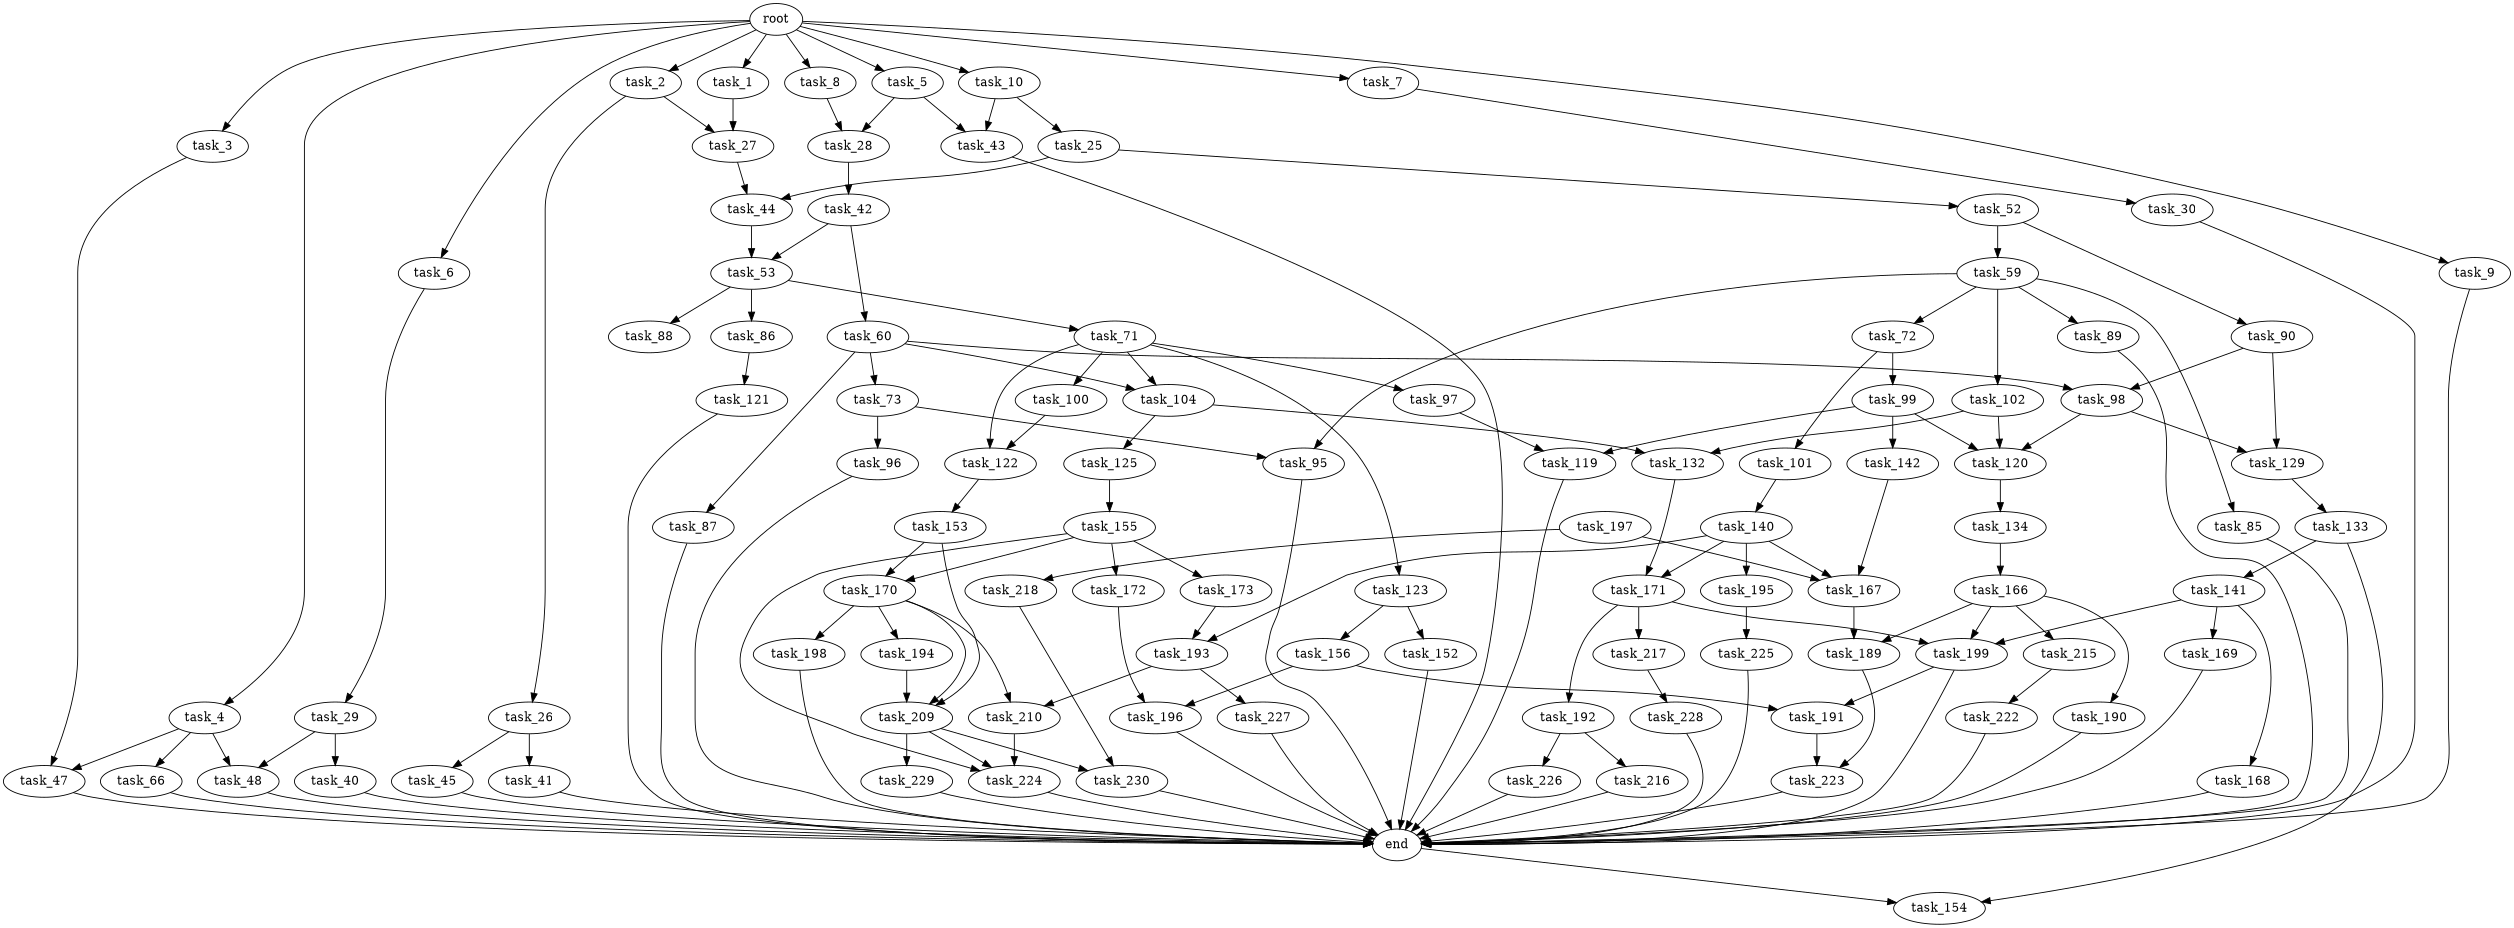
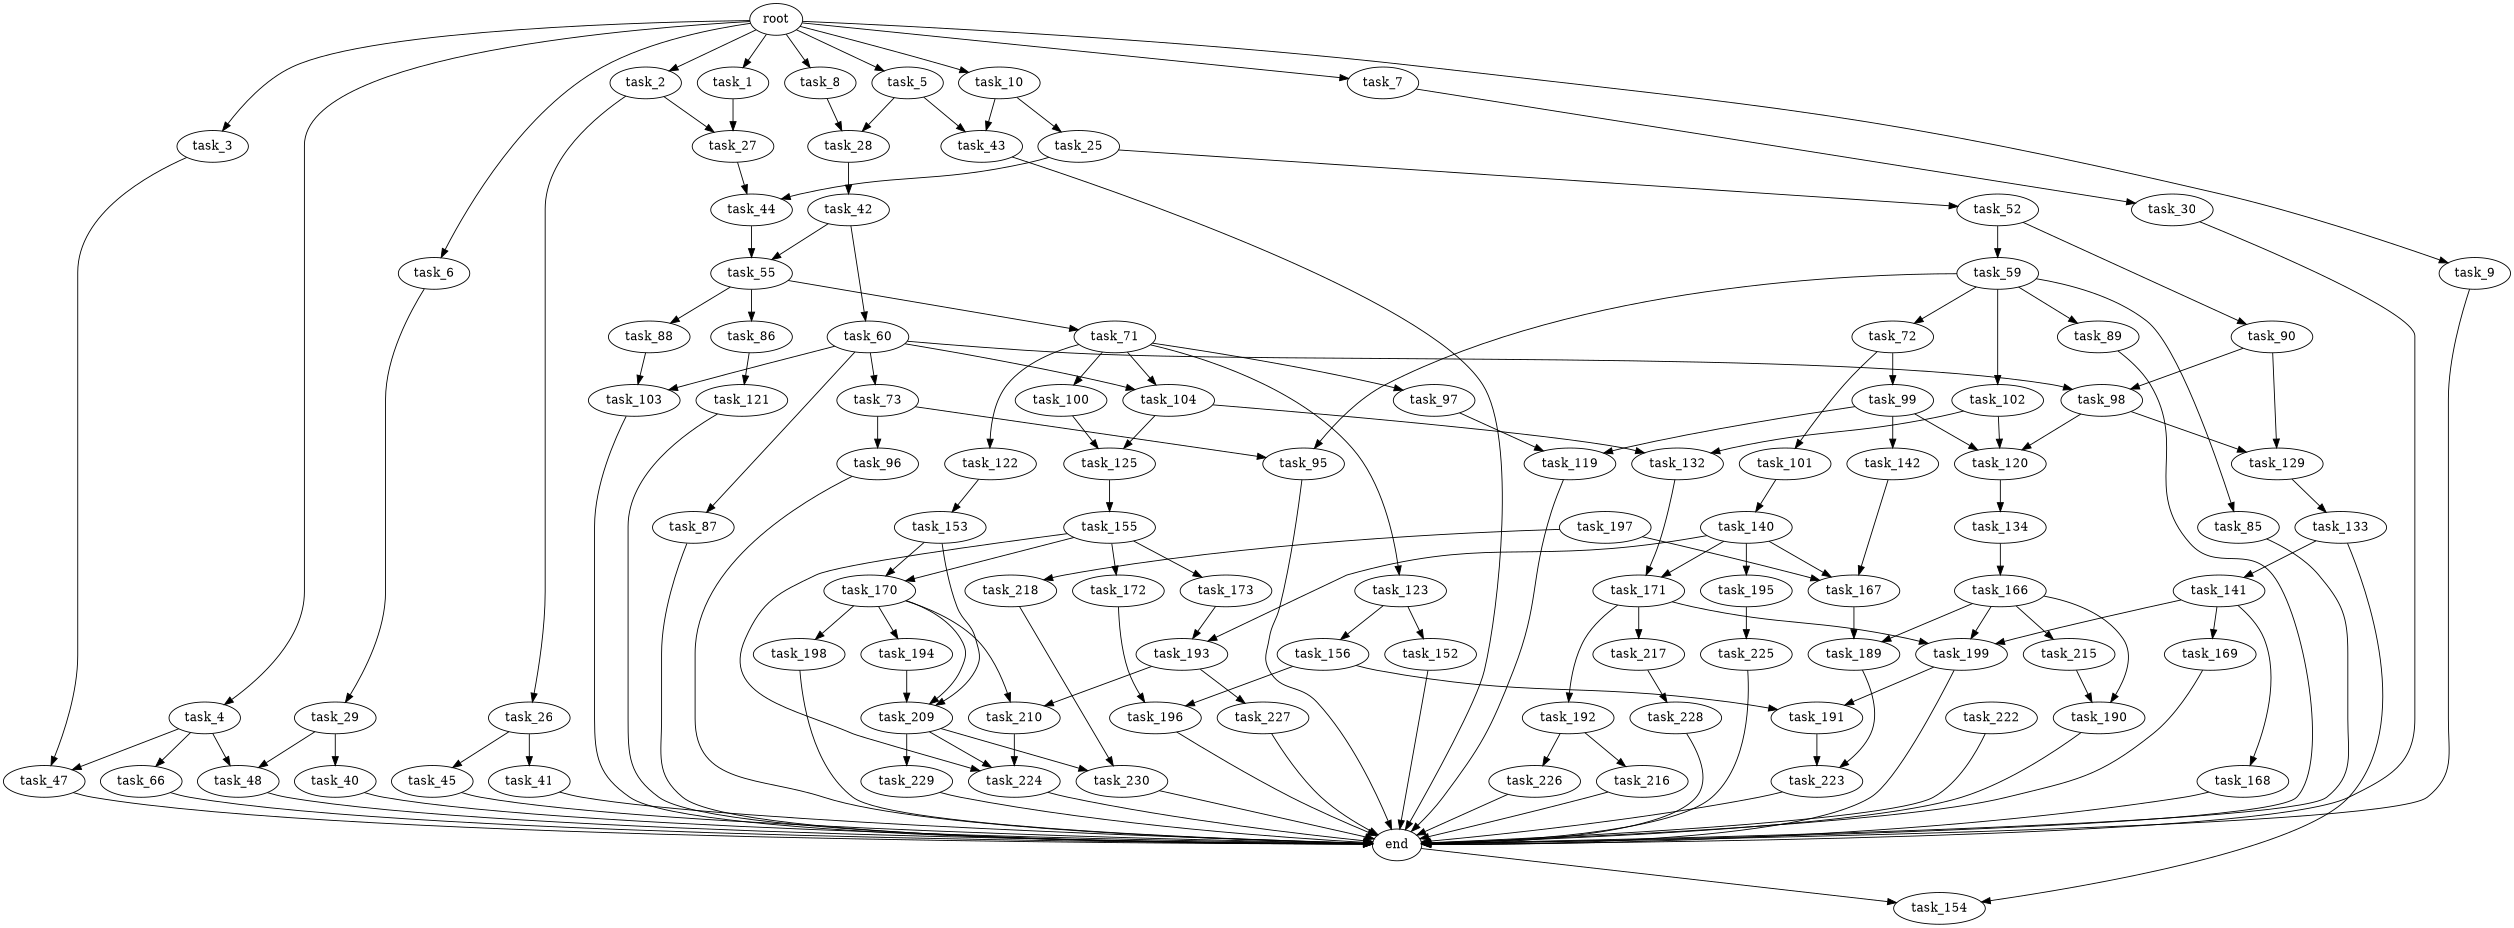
node "task_53": label "task_53" -> "task_55"
node "task_103": added
edge "task_100" -> "task_122": now "task_100" -> "task_125"
edge "task_215" -> "task_222": now "task_215" -> "task_190"
